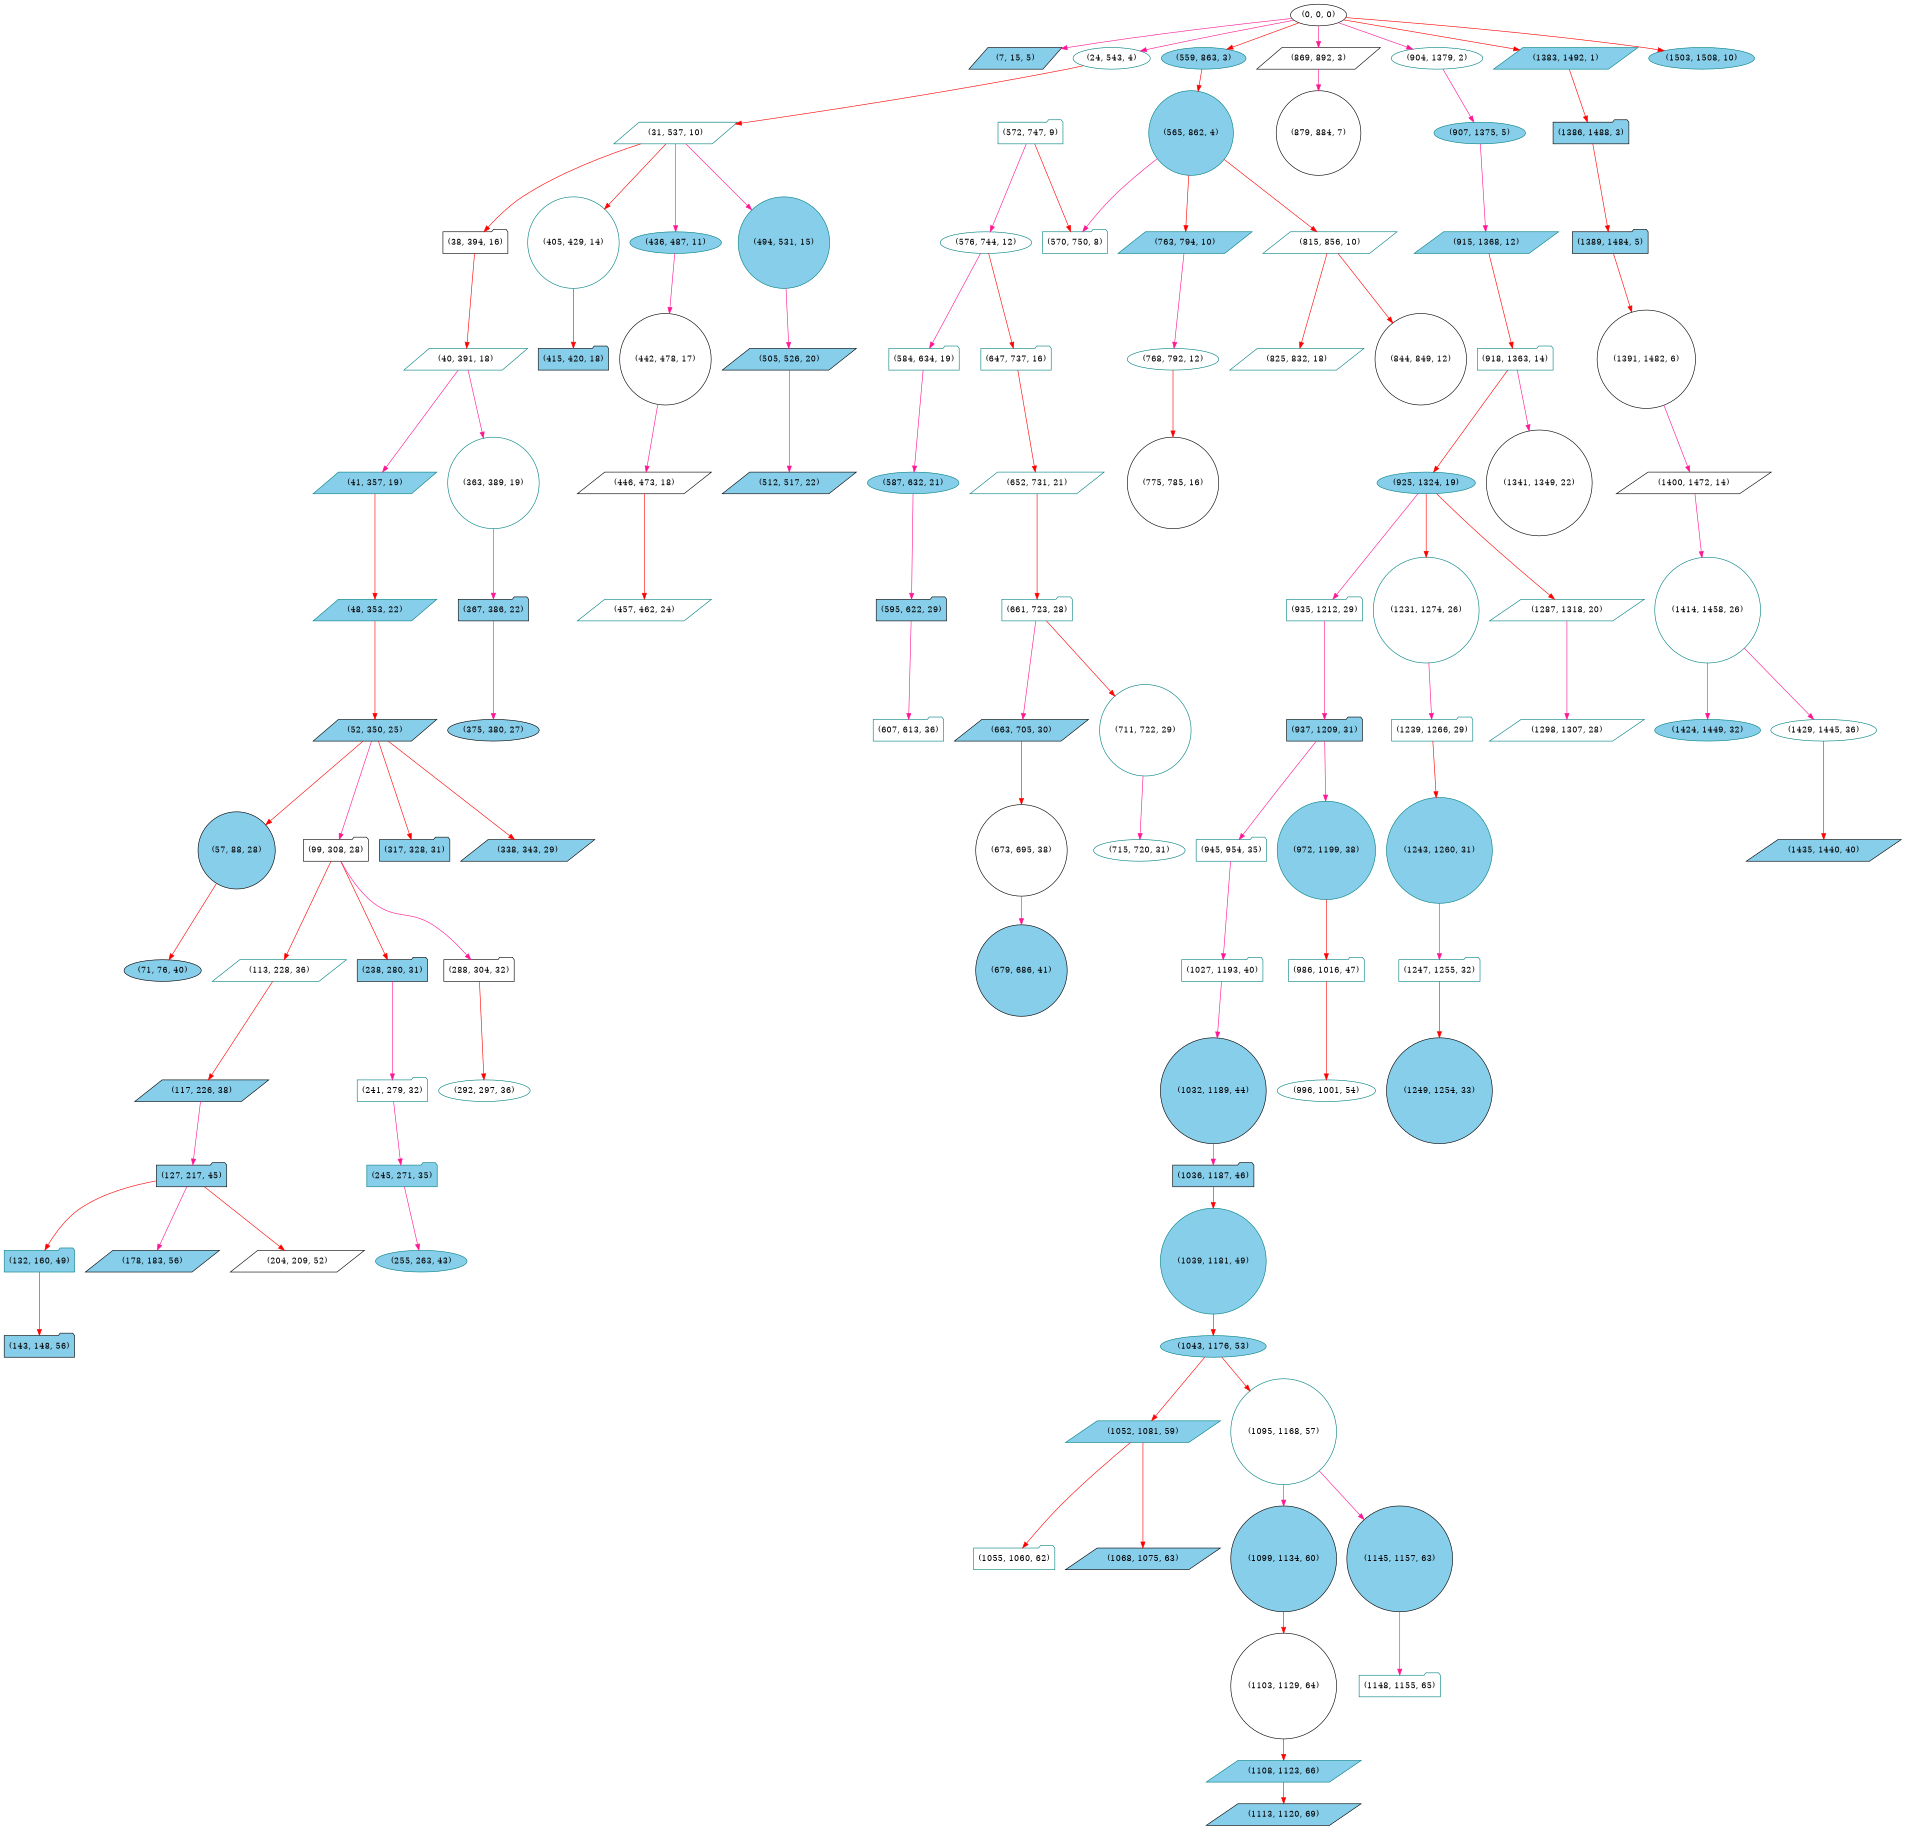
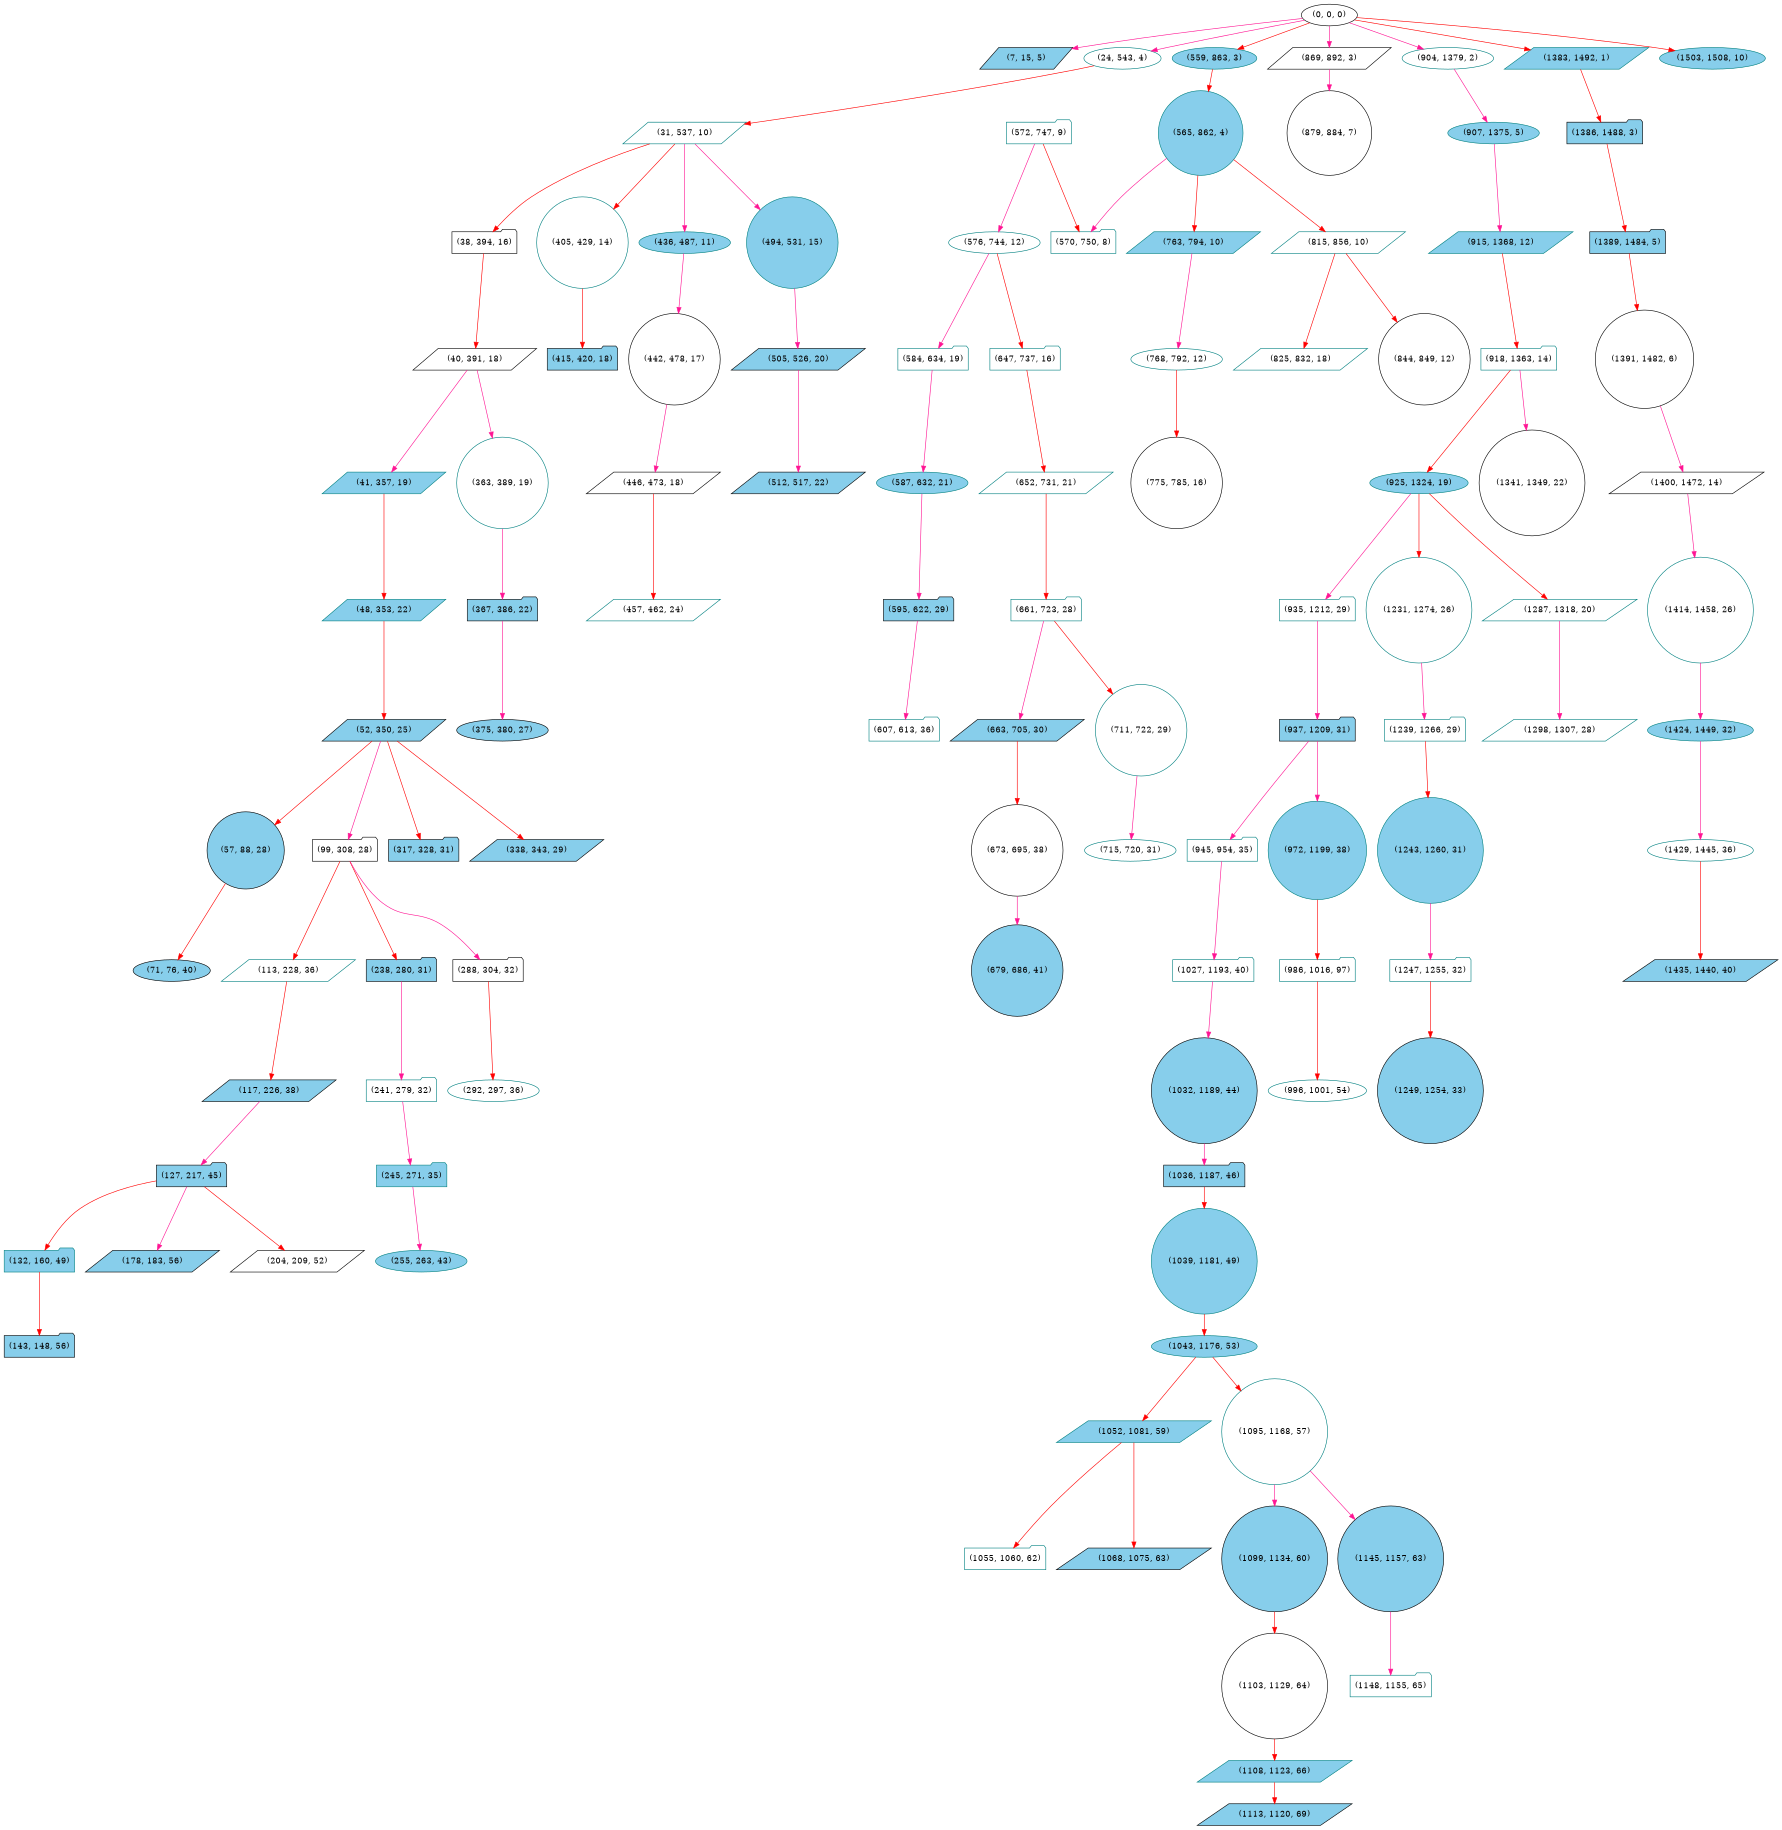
node "(40, 391, 18)": color teal -> black
edge "(1414, 1458, 26)" -> "(1429, 1445, 36)": now "(1424, 1449, 32)" -> "(1429, 1445, 36)"
node "(986, 1016, 47)": label "(986, 1016, 47)" -> "(986, 1016, 97)"
